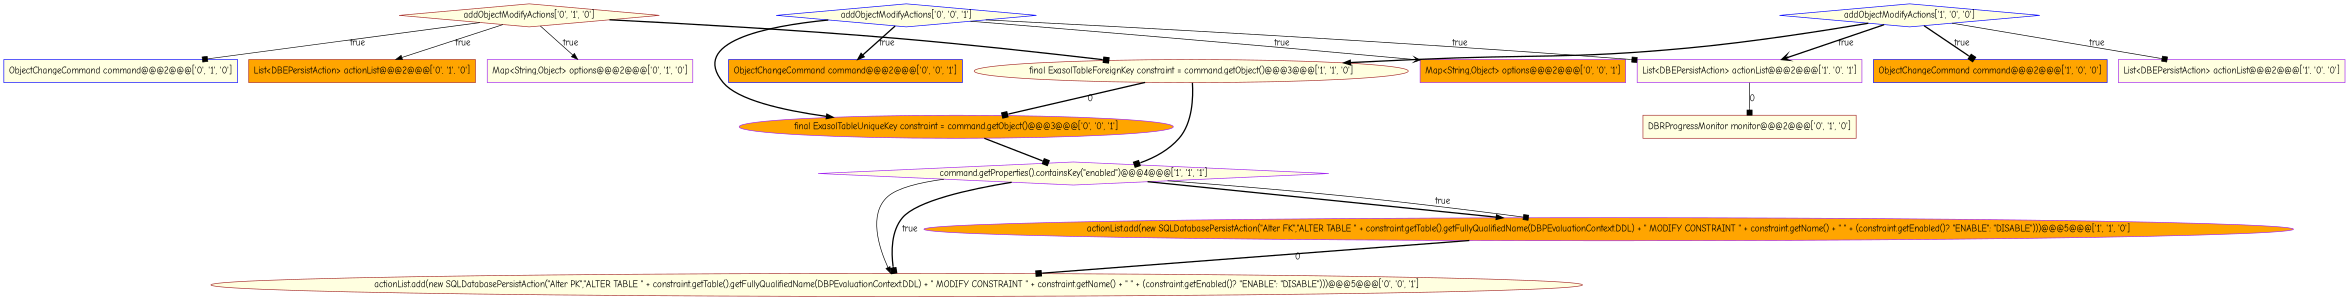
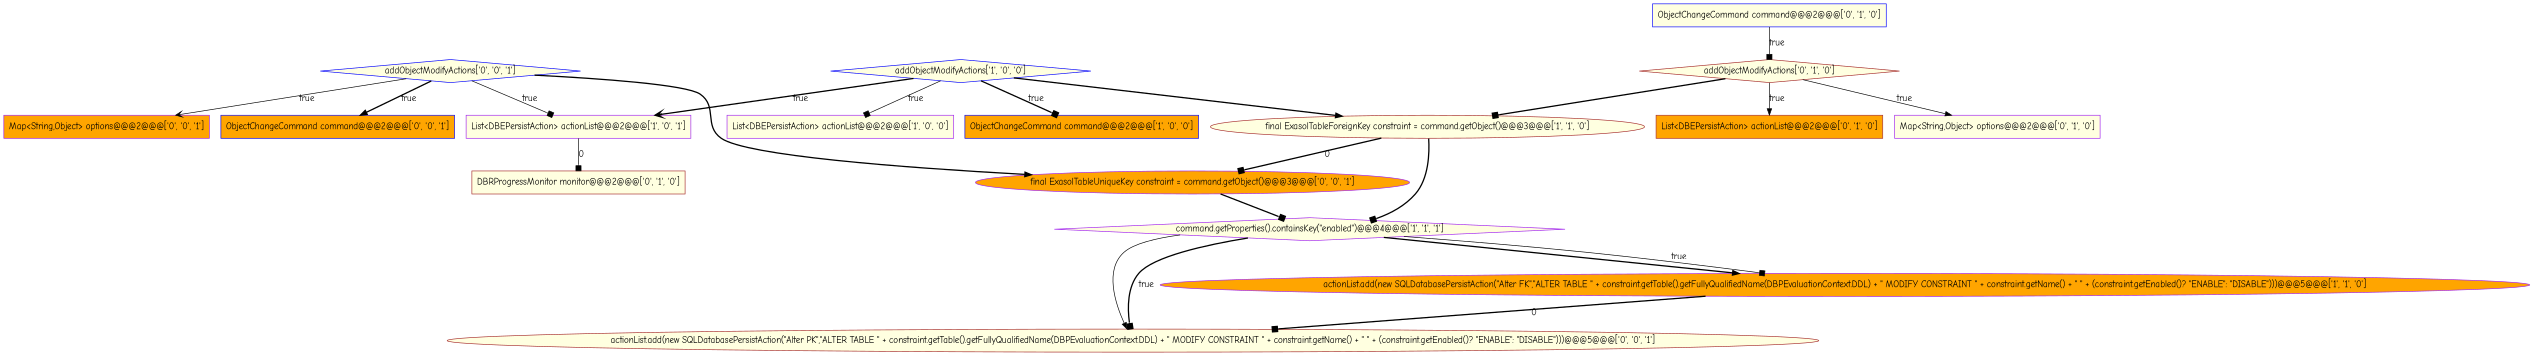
edge "addObjectModifyActions['0', '1', '0']" -> "ObjectChangeCommand command@@@2@@@['0', '1', '0']": reversed
